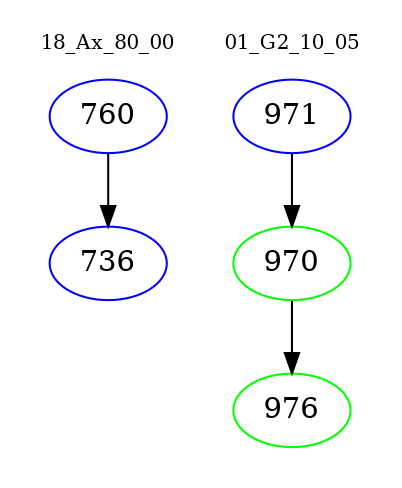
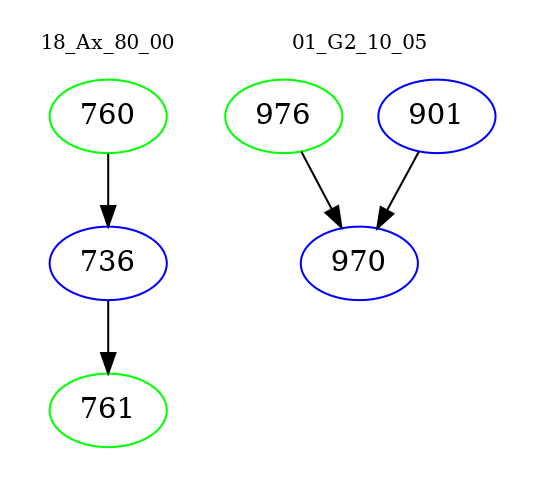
node "760": color blue -> green
node "971": label "971" -> "901"
node "970": color green -> blue
edge "970" -> "976": reversed
node "761": added
